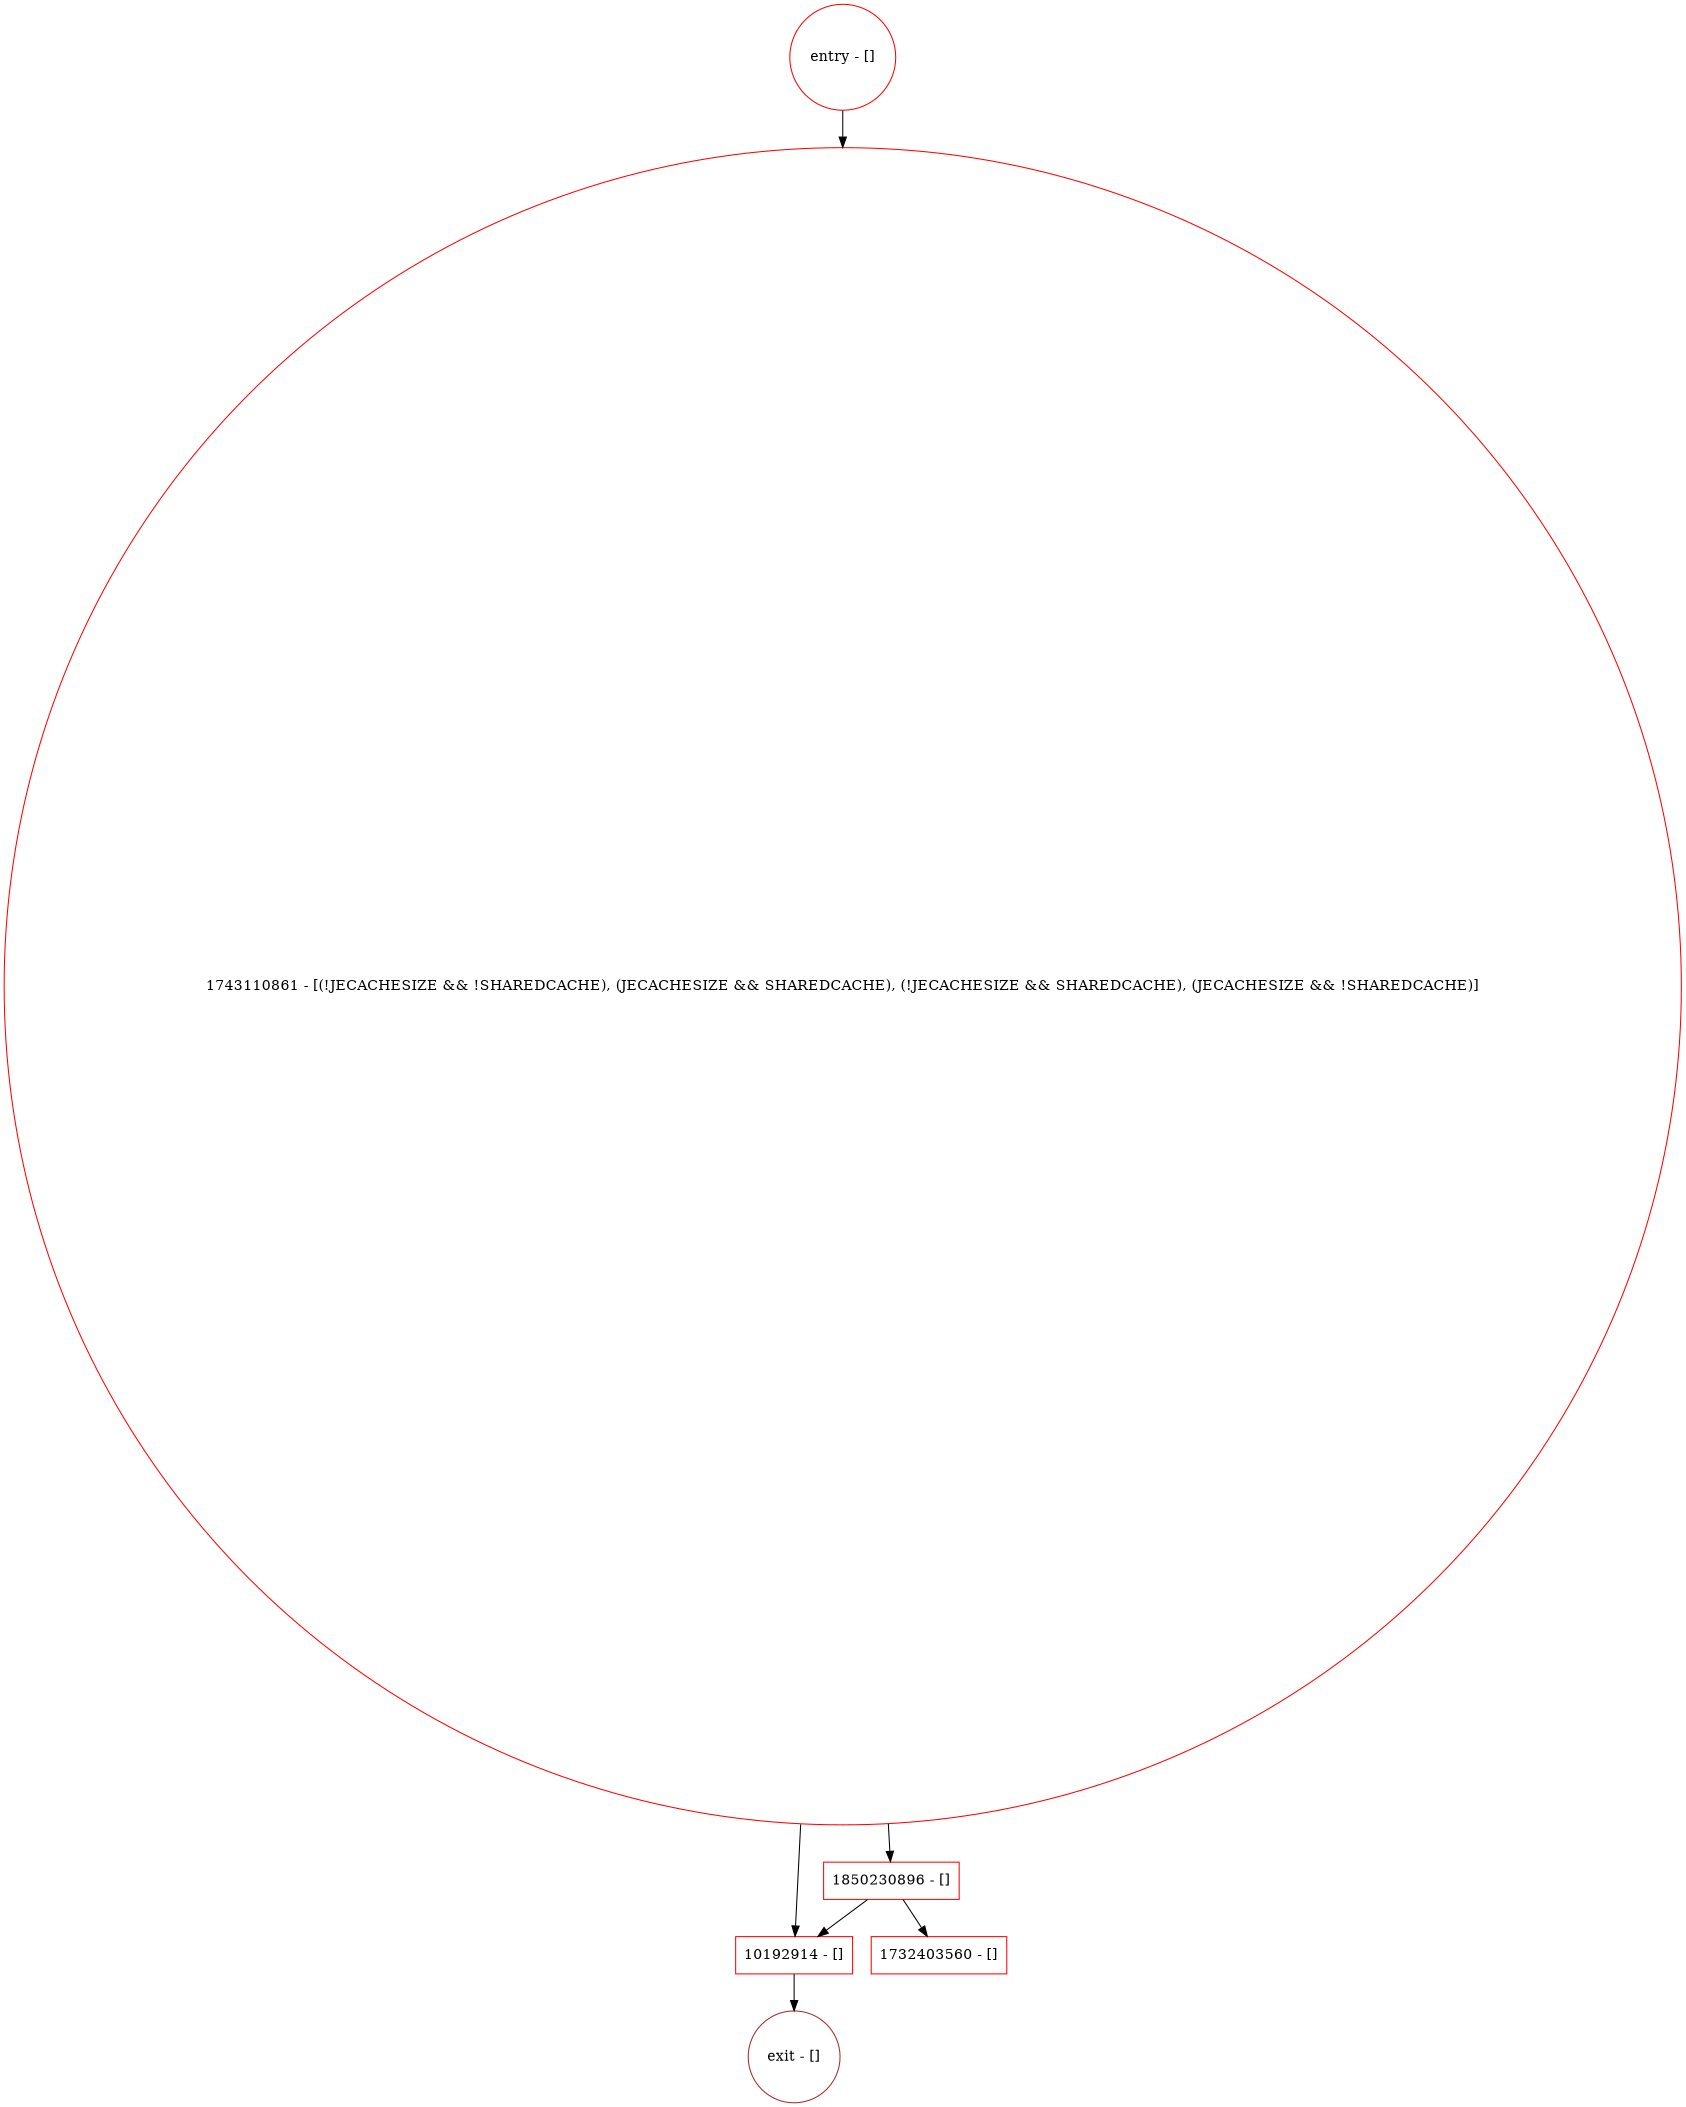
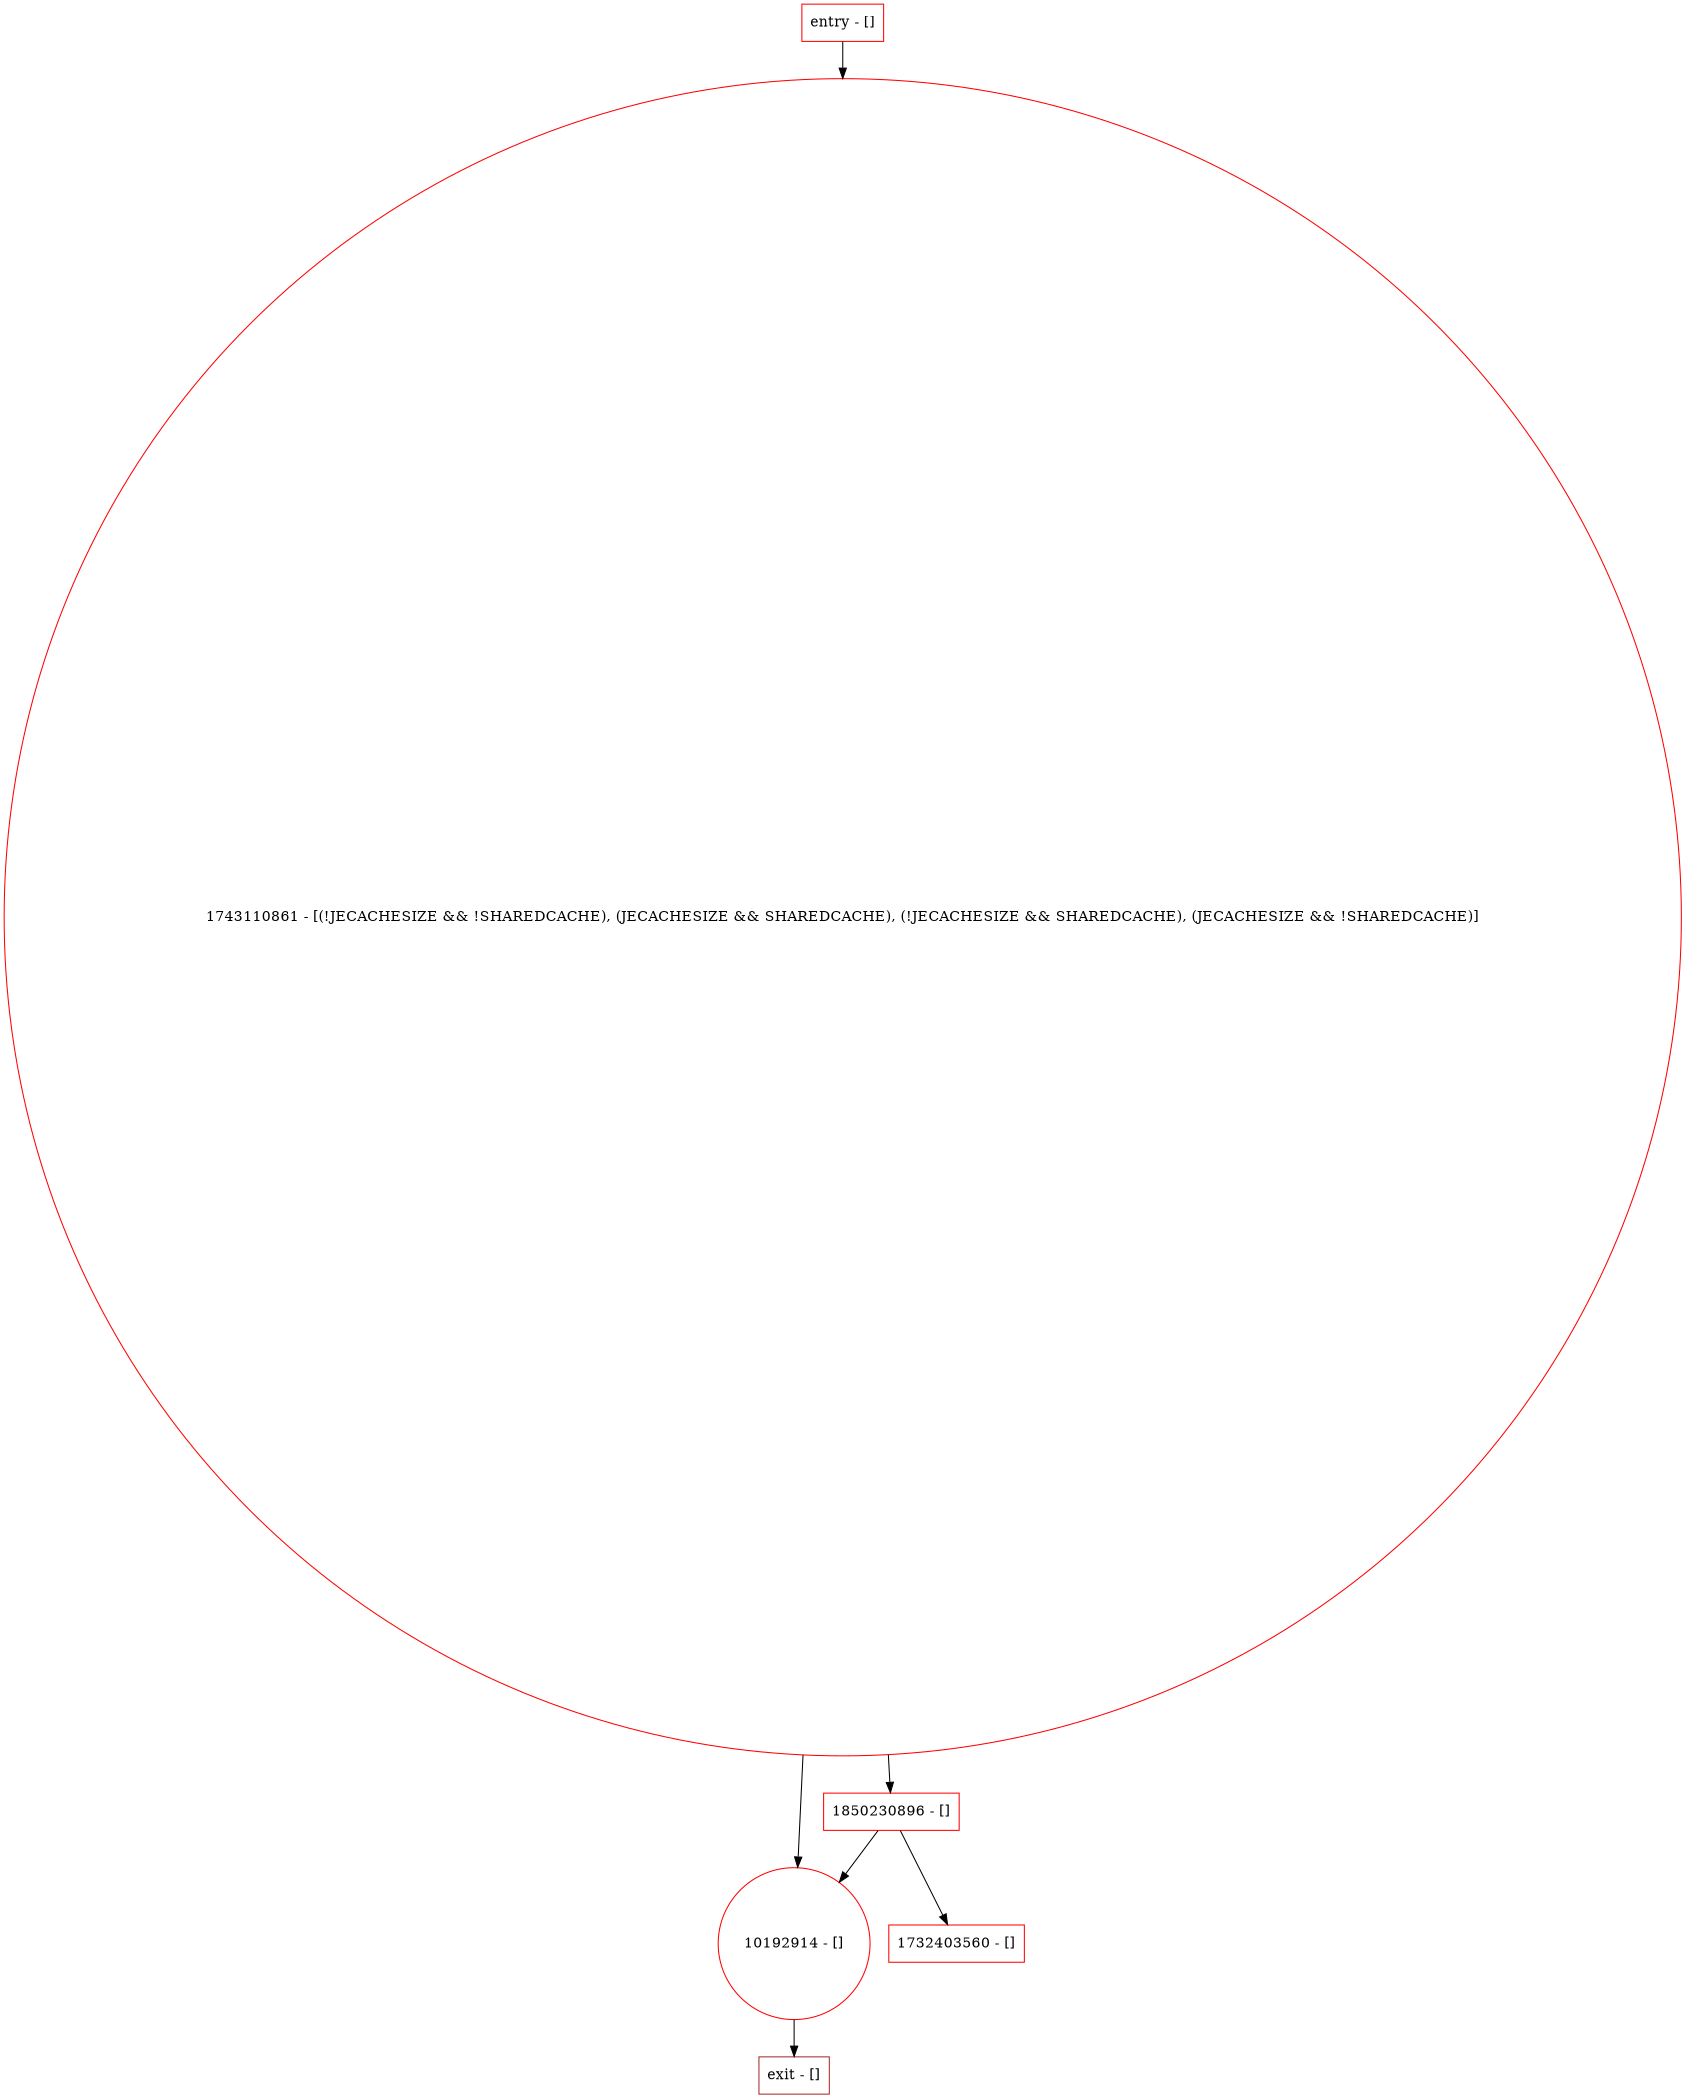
node "entry - []": shape circle -> box
node "10192914 - []": shape box -> circle
node "exit - []": shape circle -> box
